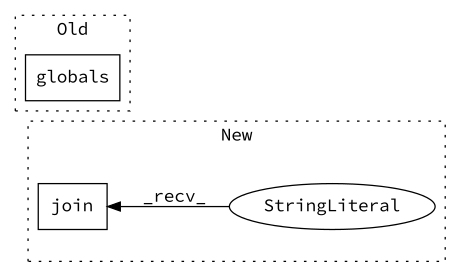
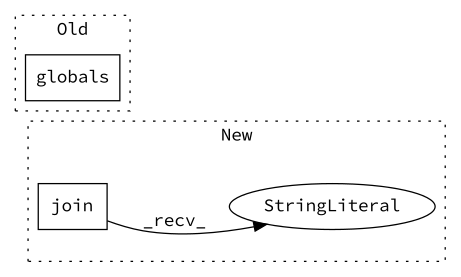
edge "StringLiteral" -> "join": reversed
